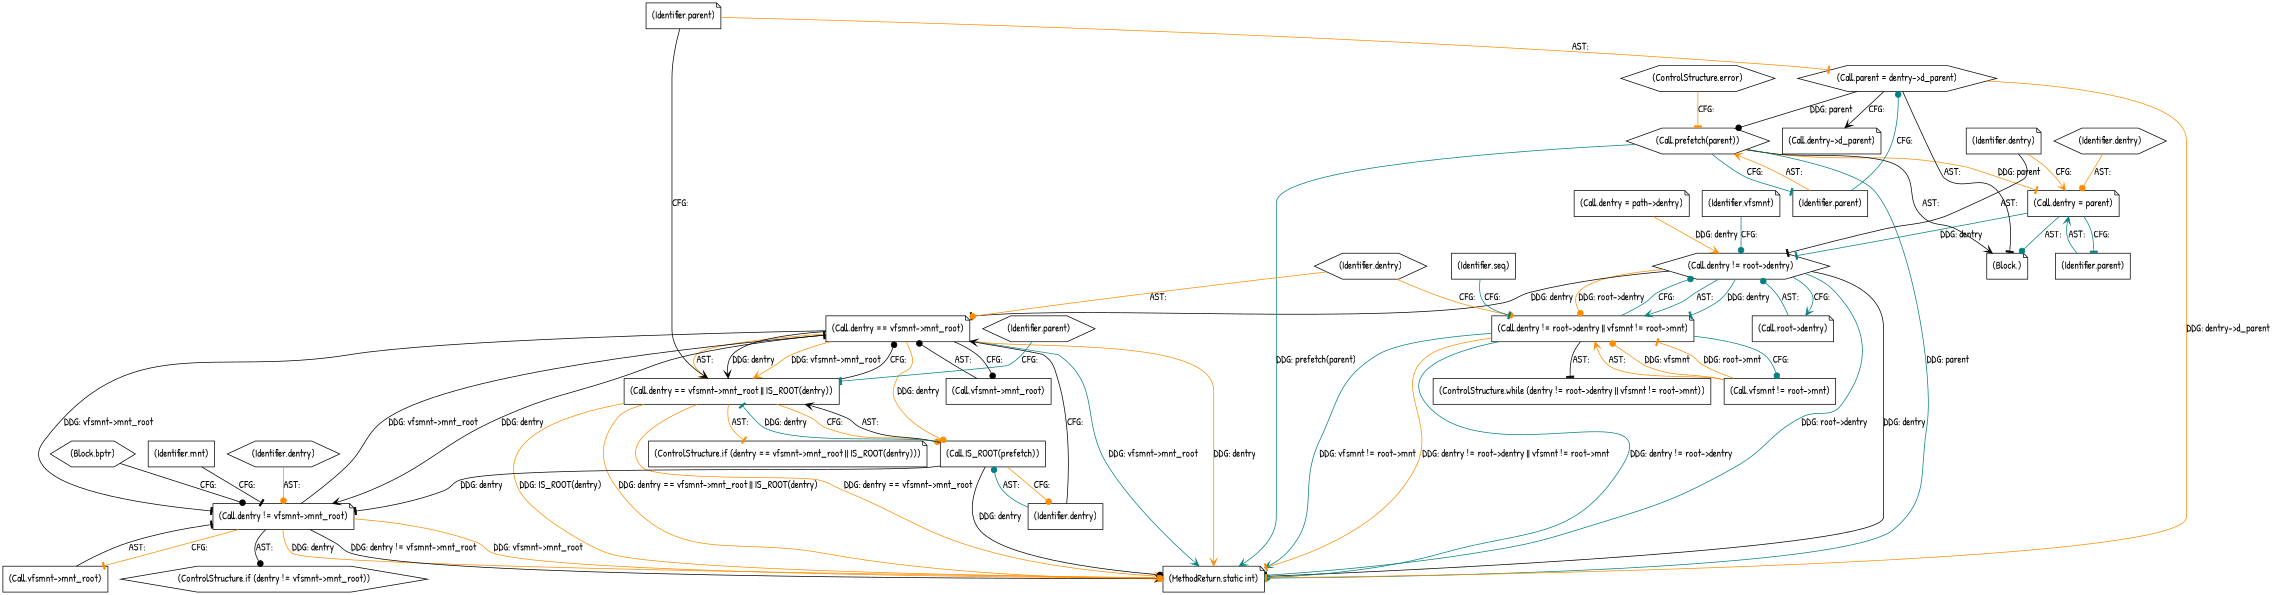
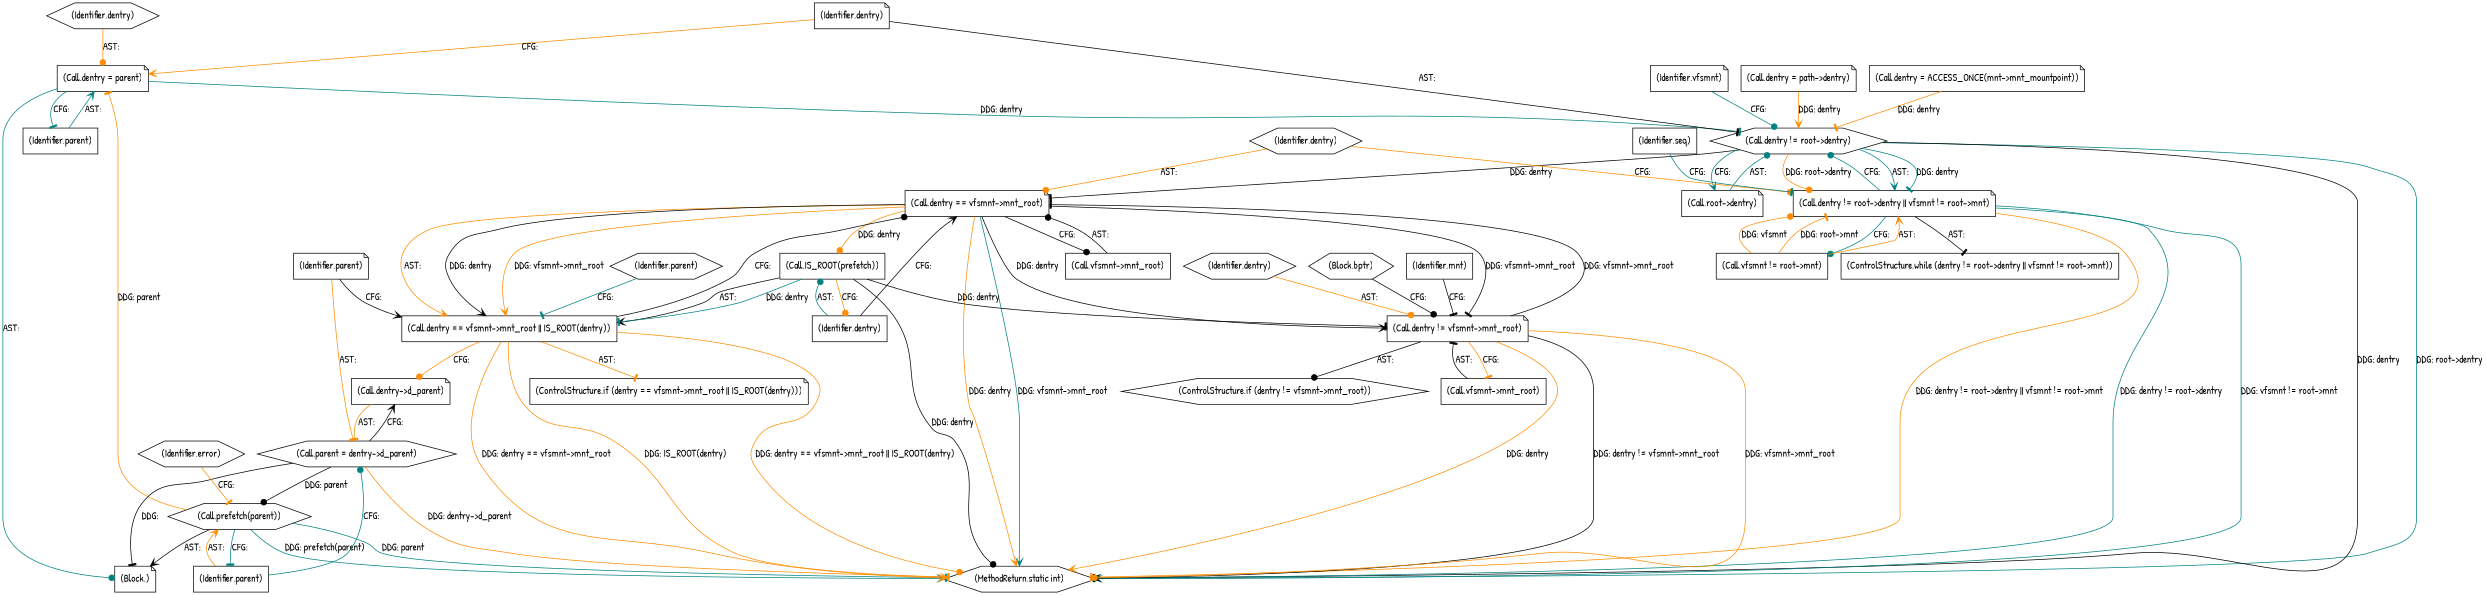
node "(ControlStructure,error)": label "(ControlStructure,error)" -> "(Identifier,error)"
node "(Call,dentry = ACCESS_ONCE(mnt->mnt_mountpoint))": added
edge "(Call,parent = dentry->d_parent)" -> "(Block,)": label "AST: " -> "DDG: "
edge "(Call,dentry->d_parent)" -> "(Call,parent = dentry->d_parent)": added, label "AST:"
edge "(Call,dentry == vfsmnt->mnt_root || IS_ROOT(dentry))" -> "(Call,IS_ROOT(prefetch))": now "(Call,dentry == vfsmnt->mnt_root || IS_ROOT(dentry))" -> "(Call,dentry->d_parent)"
node "(MethodReturn,static int)": shape note -> hexagon
